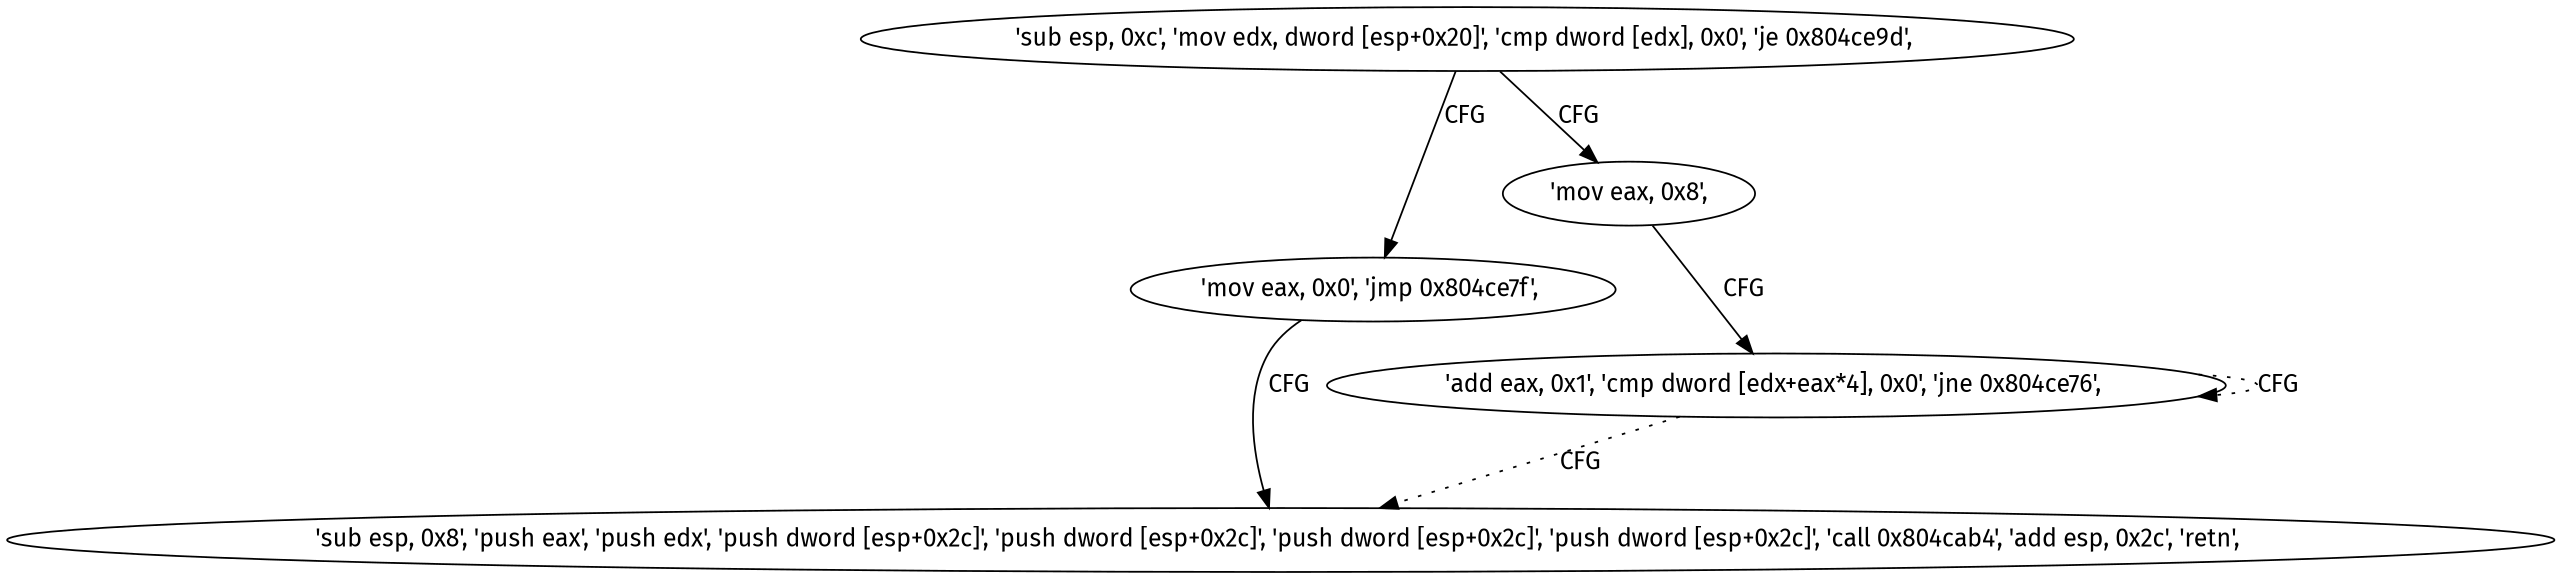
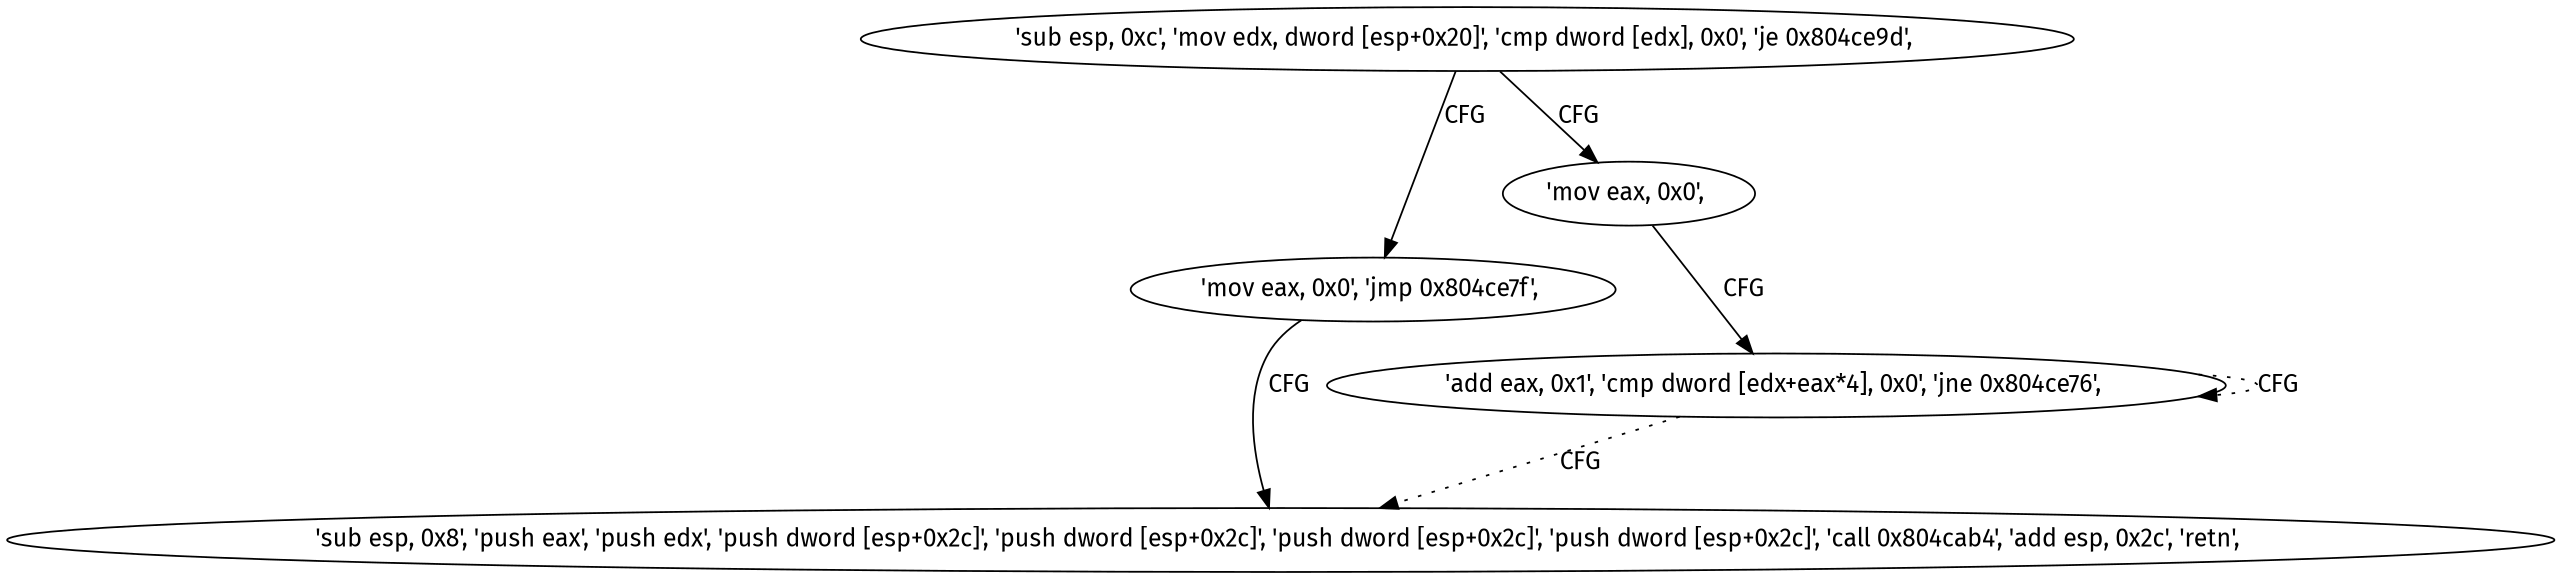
node "'mov eax, 0x8',": label "'mov eax, 0x8'," -> "'mov eax, 0x0',"
